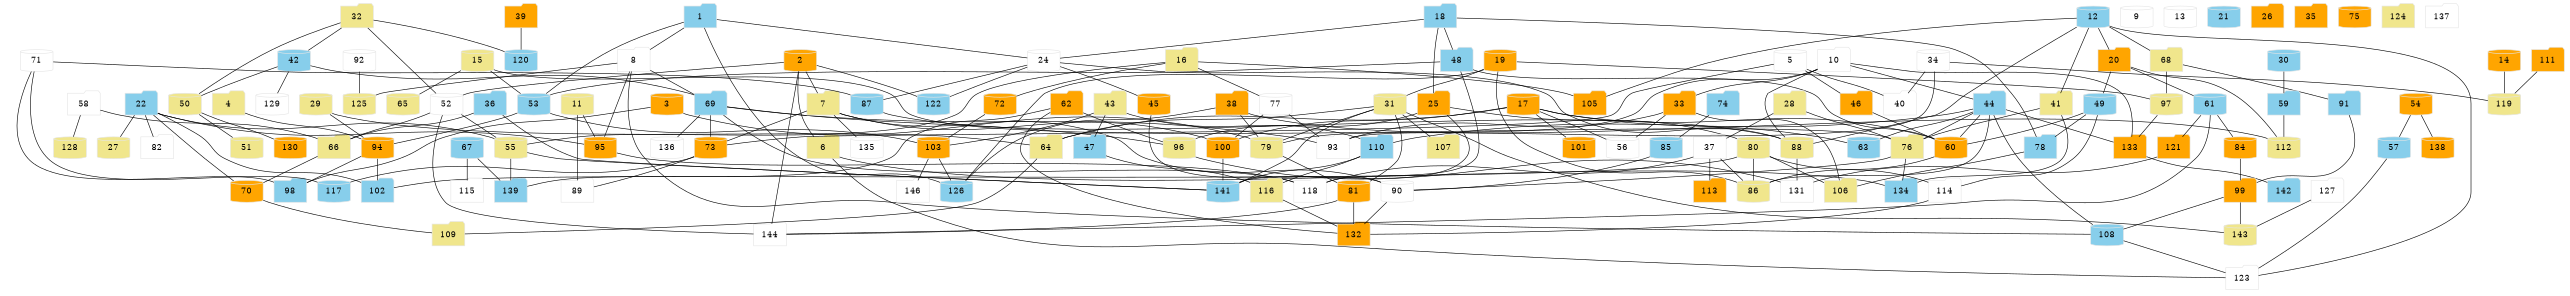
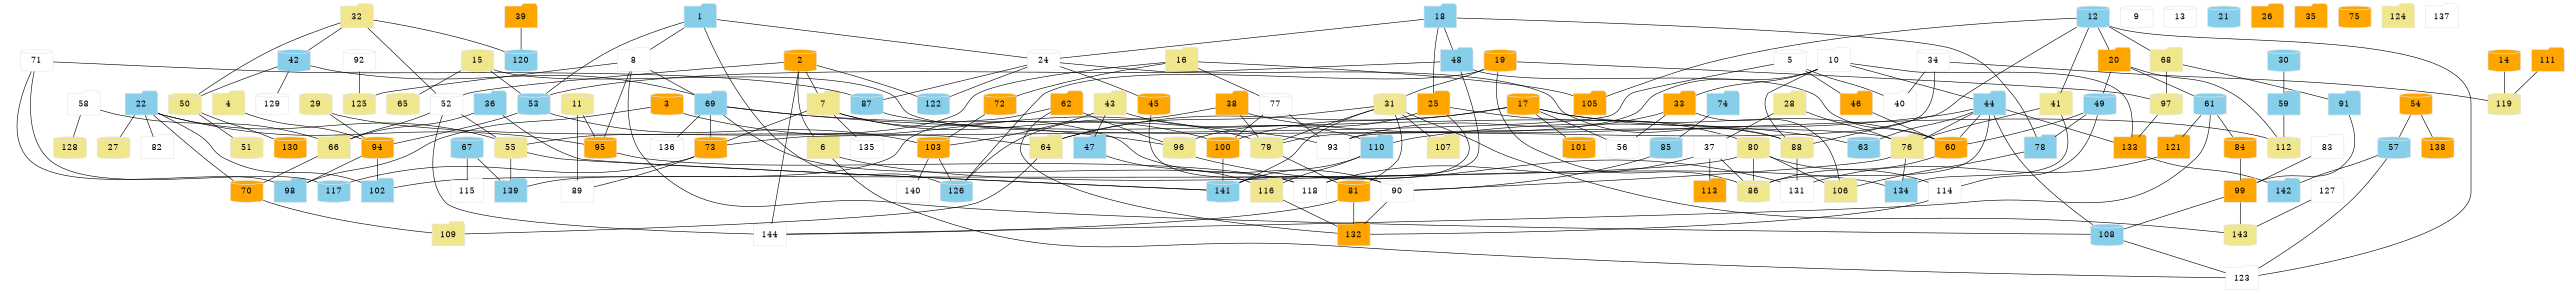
node "83": added
edge "57" -- "142": added
node "146": label "146" -> "140"
